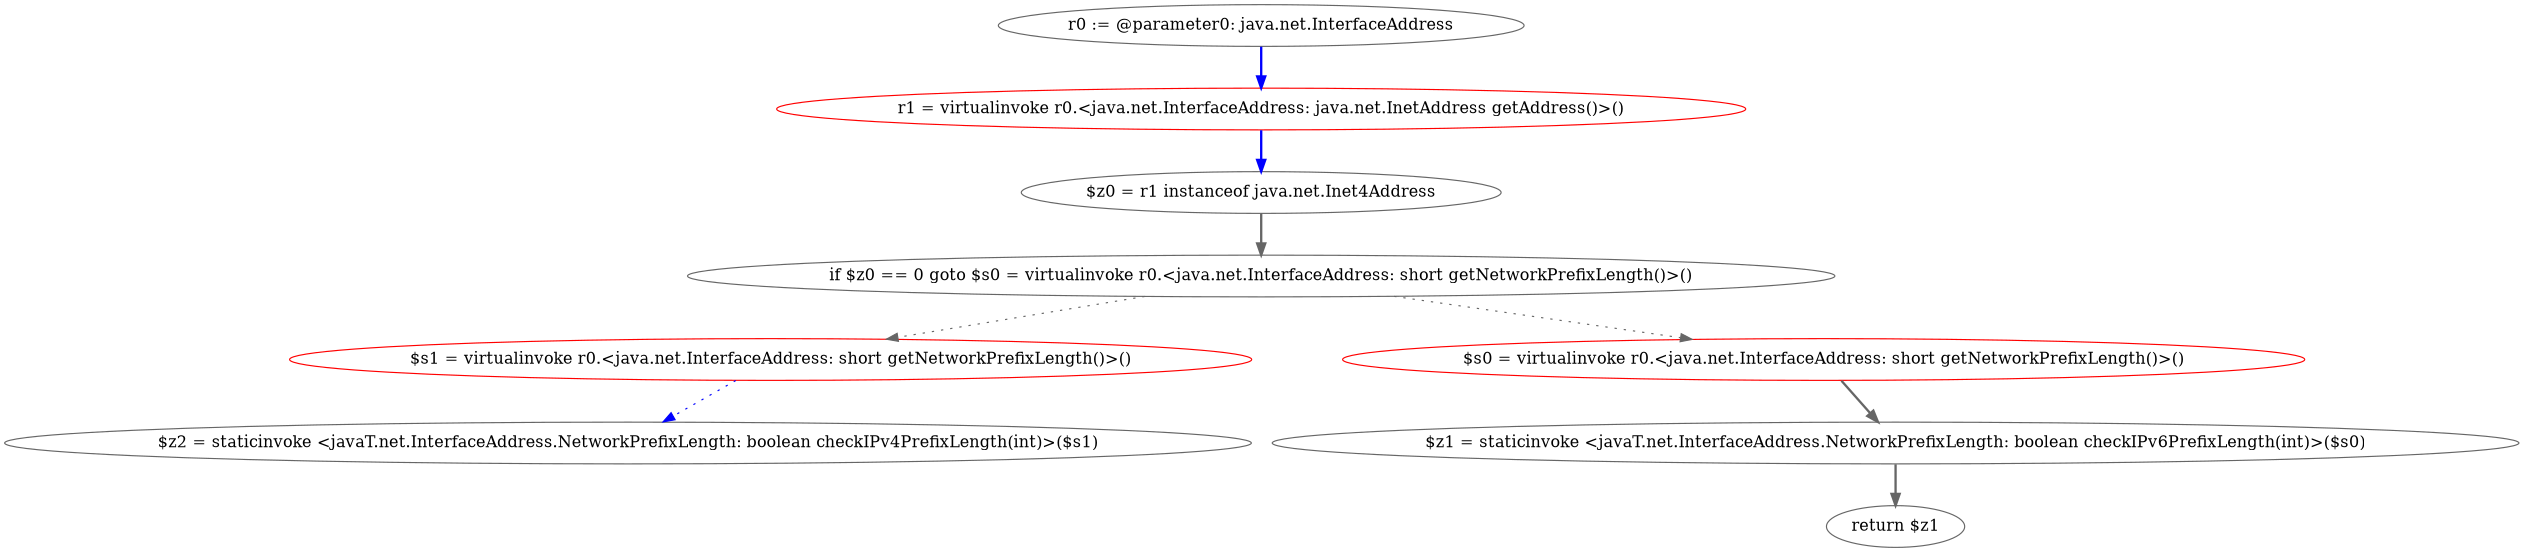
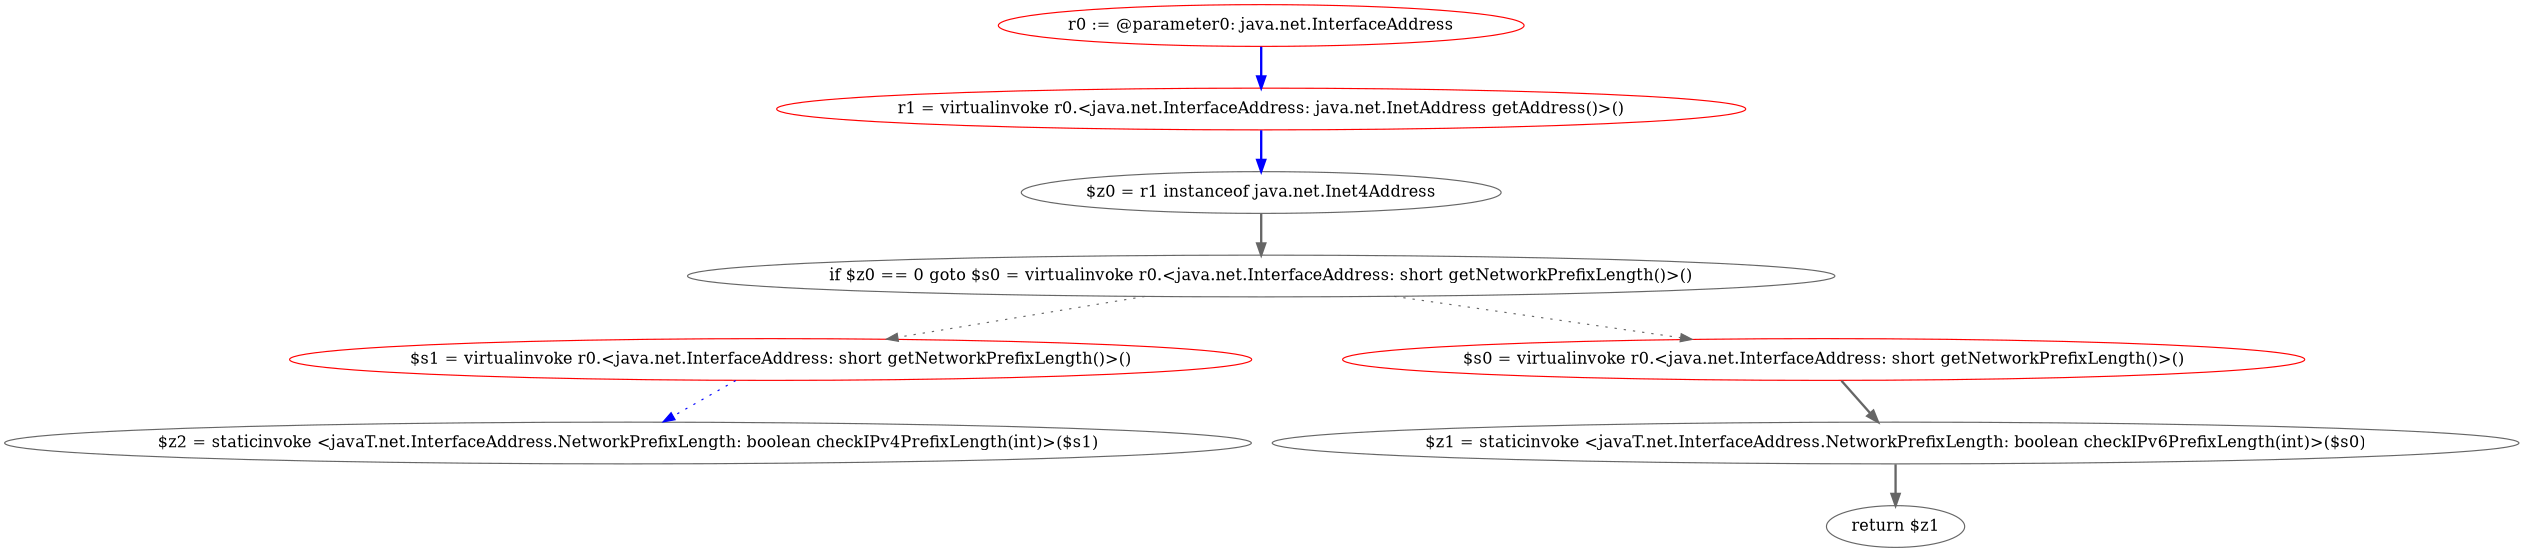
node "r0 := @parameter0: java.net.InterfaceAddress": color gray40 -> red
